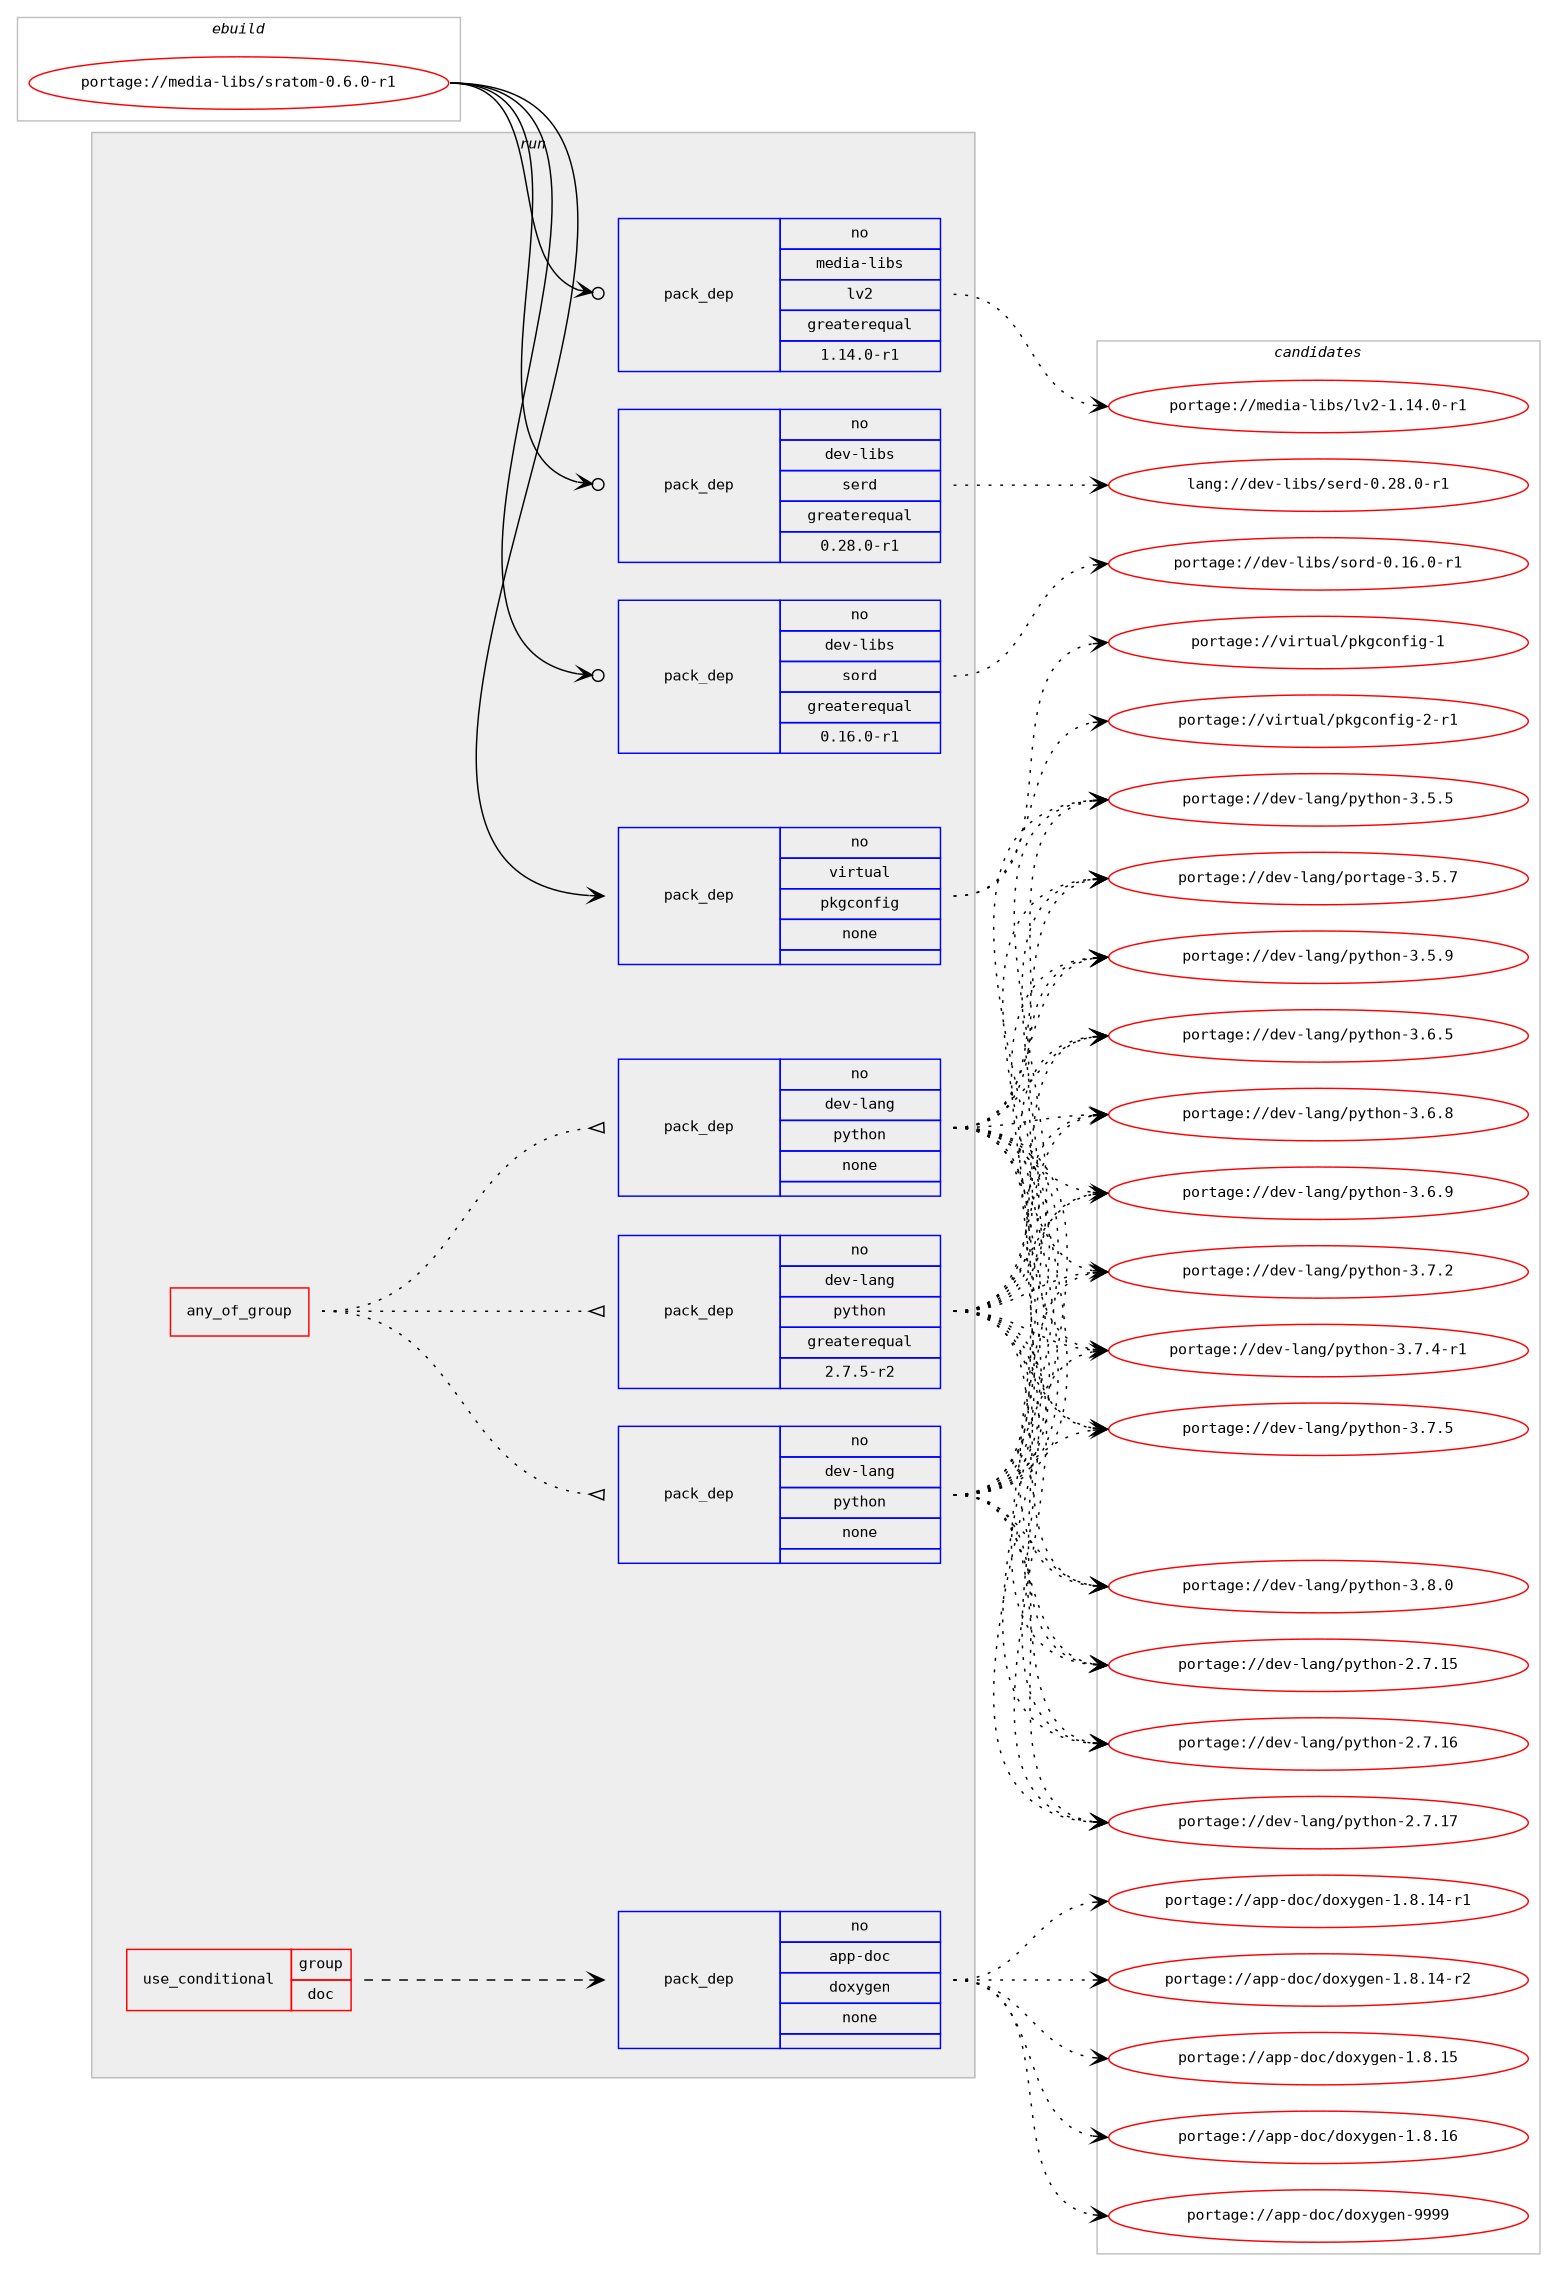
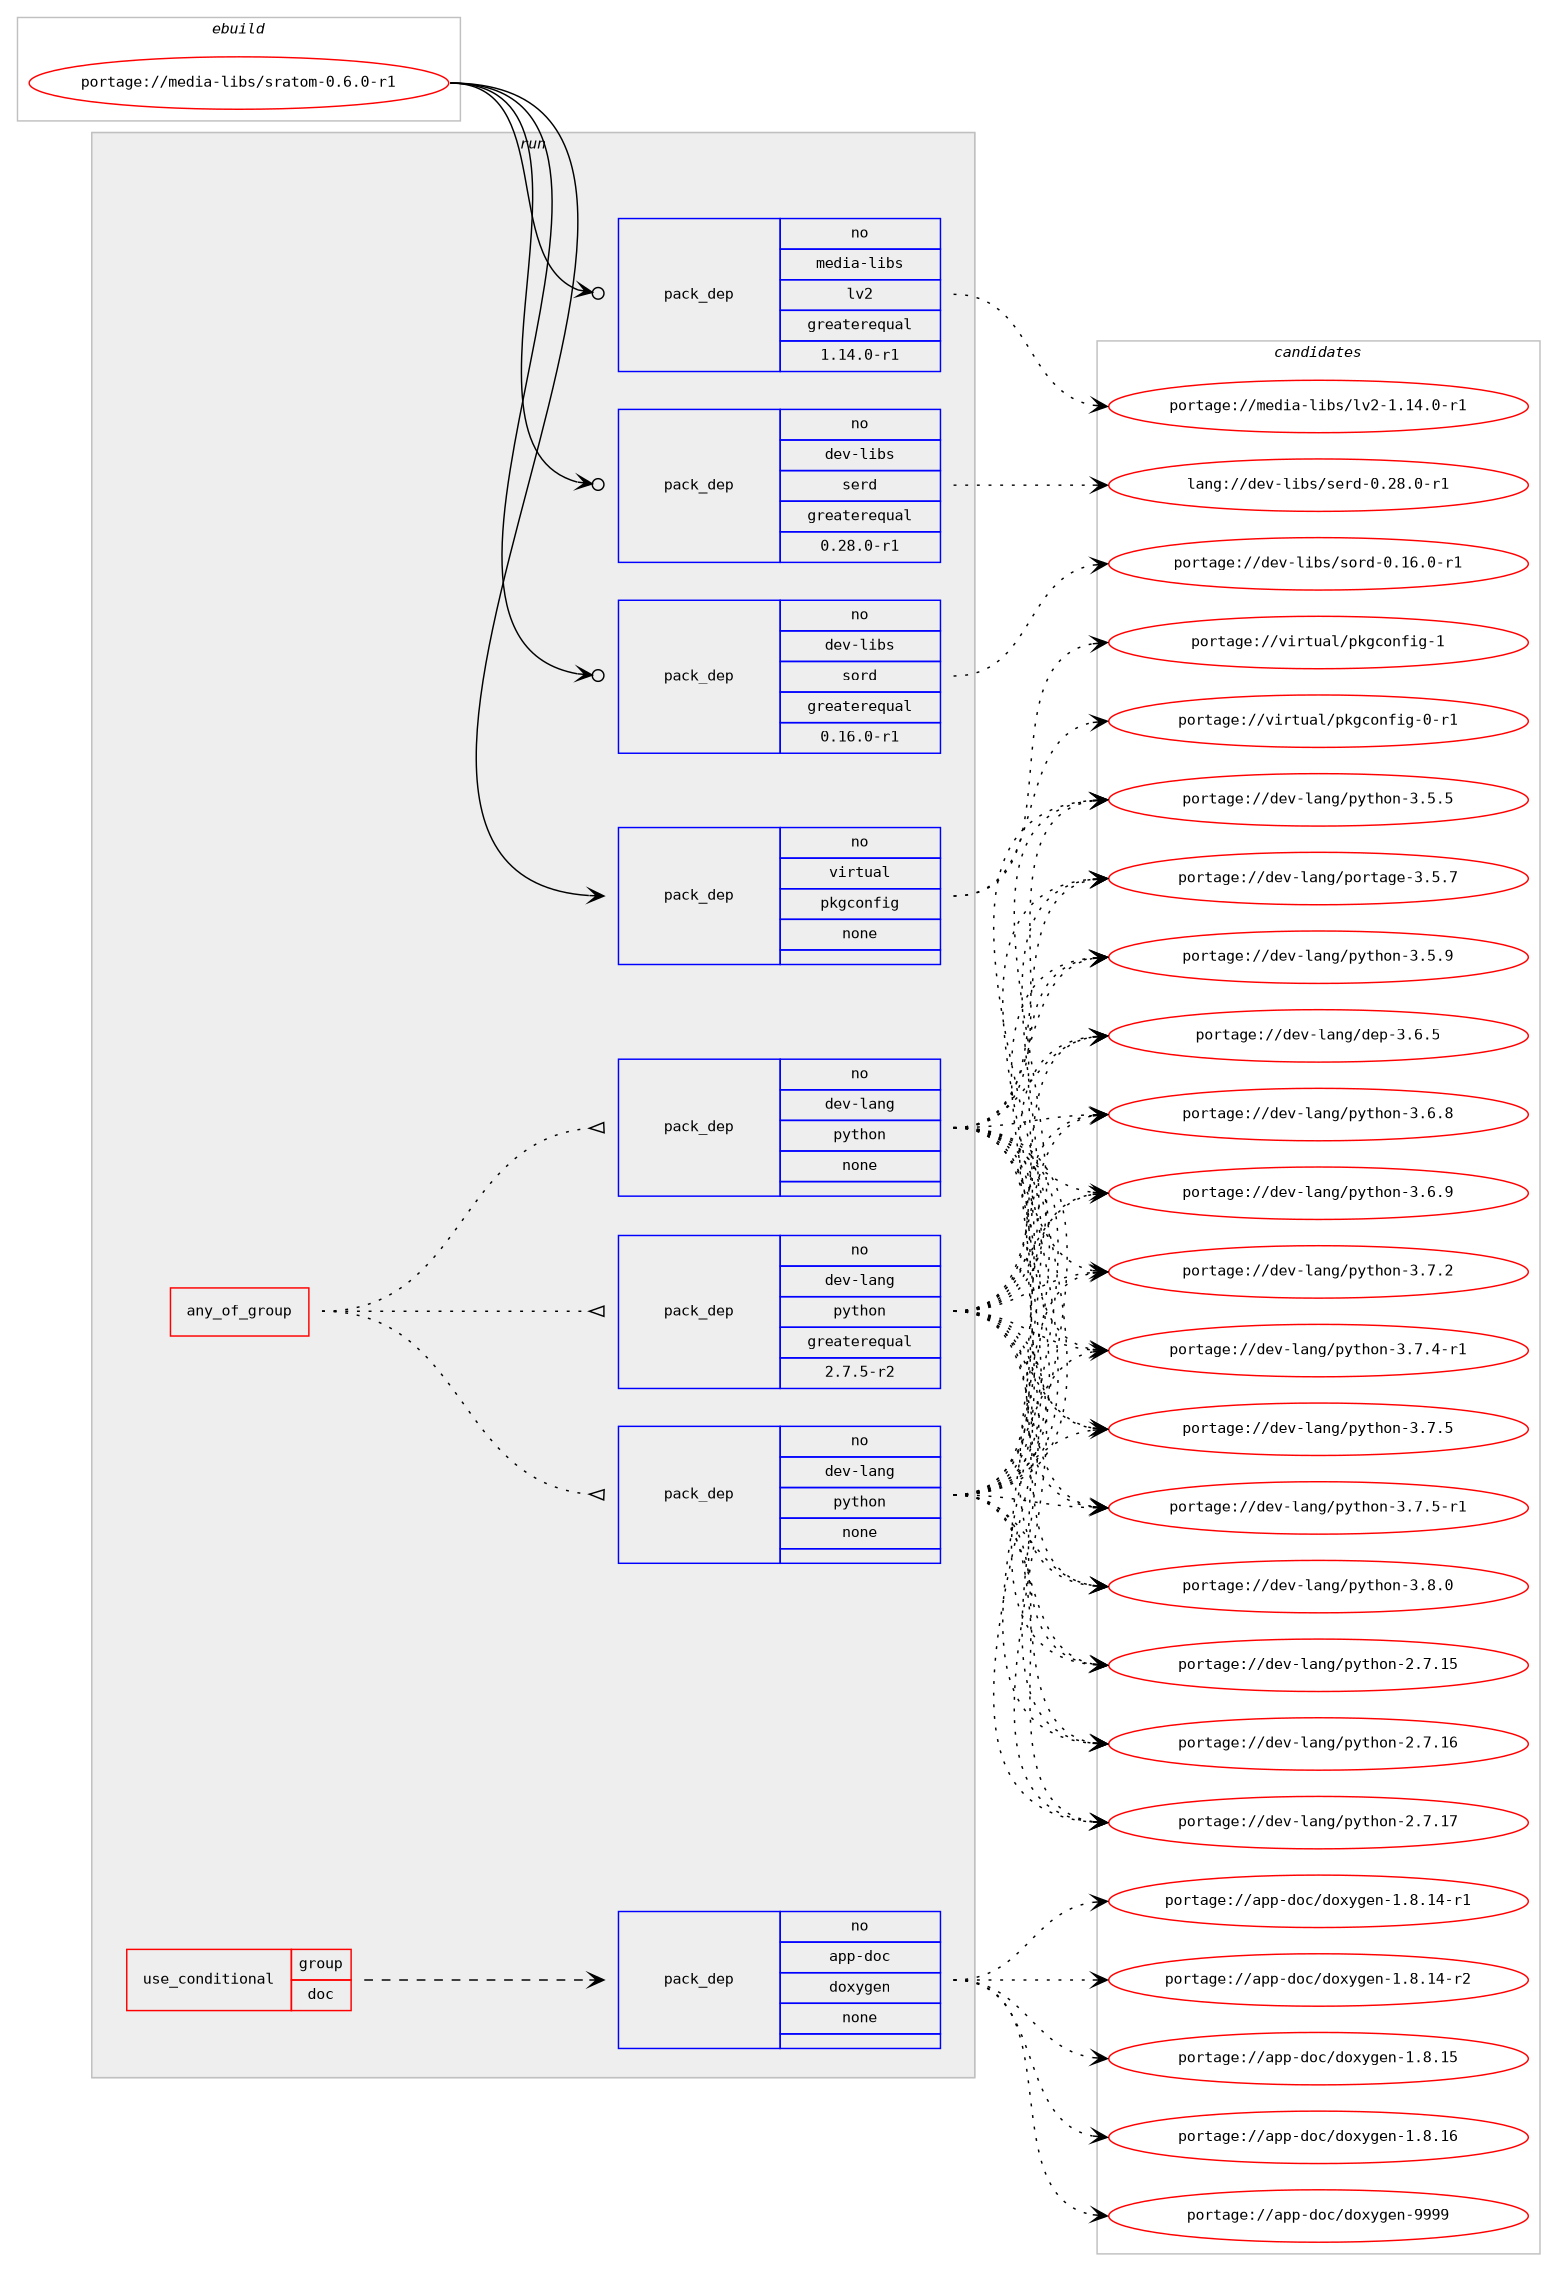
node "portage://virtual/pkgconfig-2-r1": label "portage://virtual/pkgconfig-2-r1" -> "portage://virtual/pkgconfig-0-r1"
node "portage://dev-lang/python-3.6.5": label "portage://dev-lang/python-3.6.5" -> "portage://dev-lang/dep-3.6.5"
node "portage://dev-lang/python-3.7.5-r1": added
